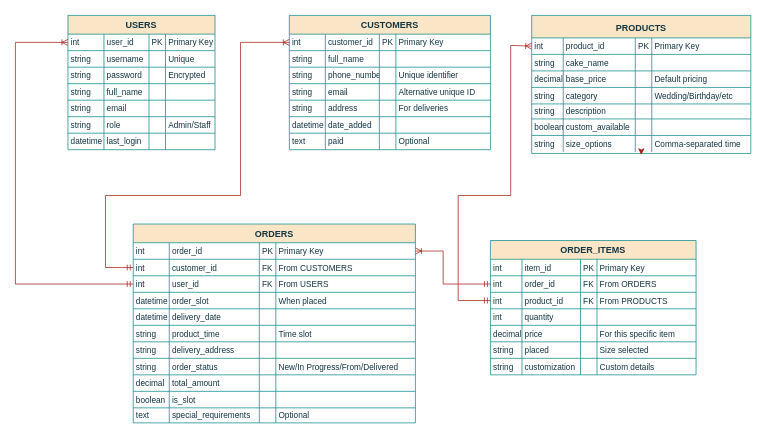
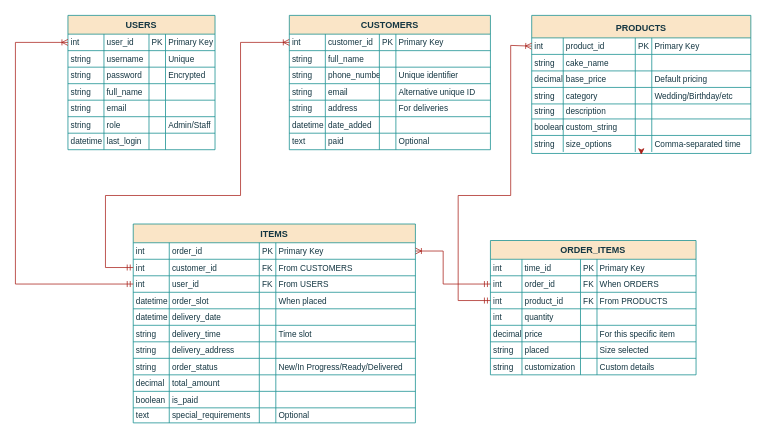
node "custom_available": label "custom_available" -> "custom_string"
node "ORDERS": label "ORDERS" -> "ITEMS"
node "item_id": label "item_id" -> "time_id"
node "From ORDERS": label "From ORDERS" -> "When ORDERS"
node "product_time": label "product_time" -> "delivery_time"
node "New/In Progress/From/Delivered": label "New/In Progress/From/Delivered" -> "New/In Progress/Ready/Delivered"
node "is_slot": label "is_slot" -> "is_paid"
